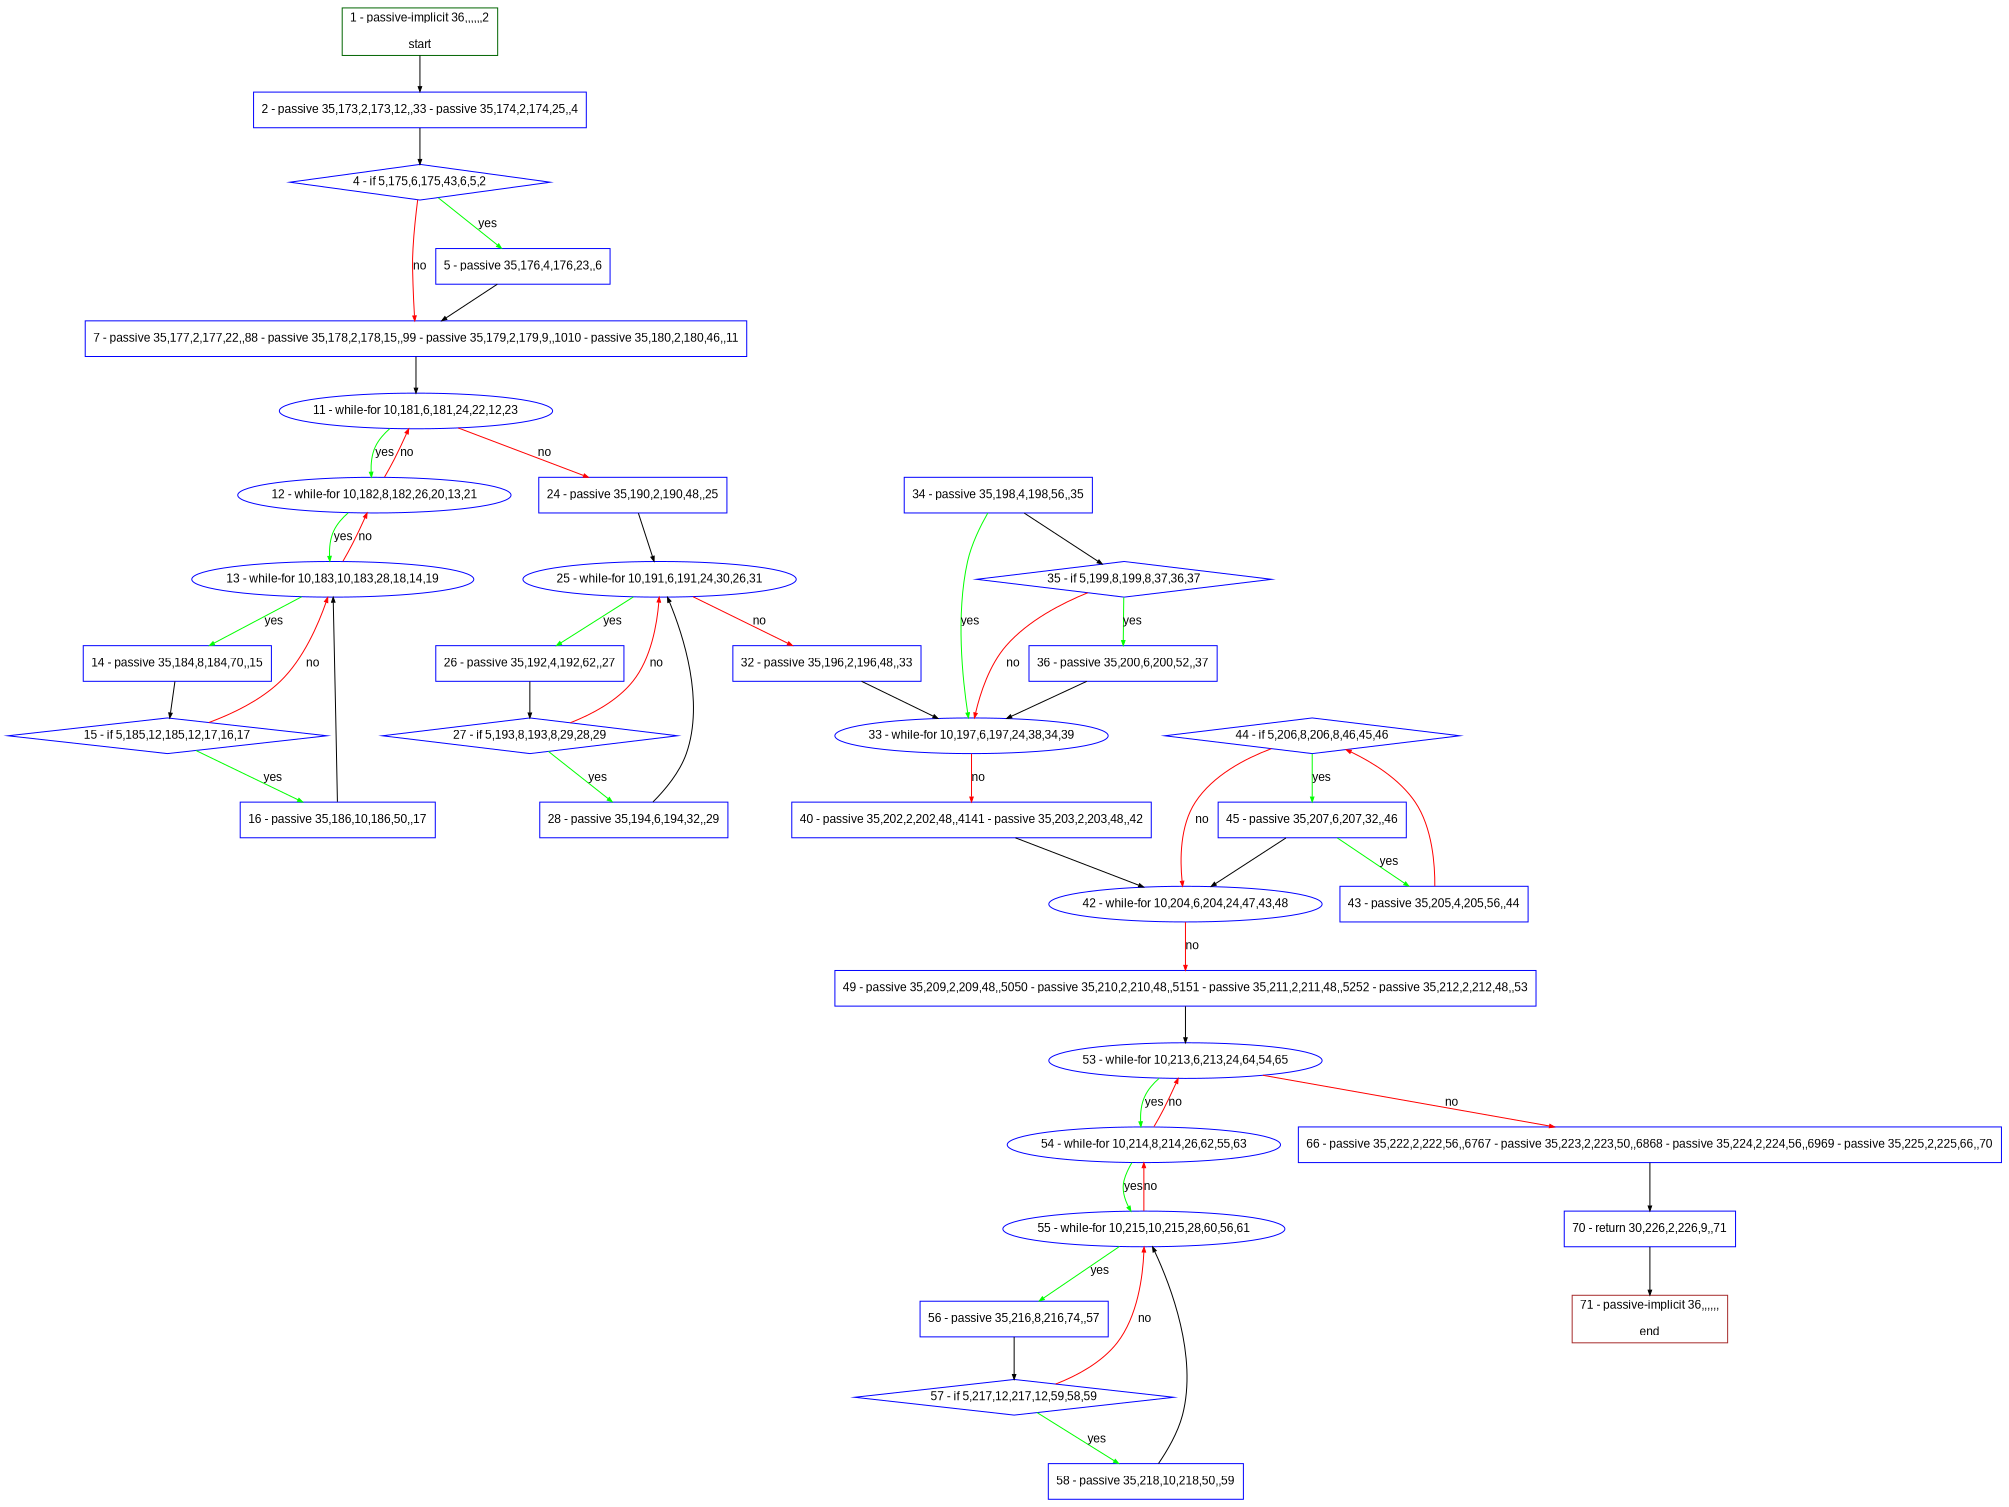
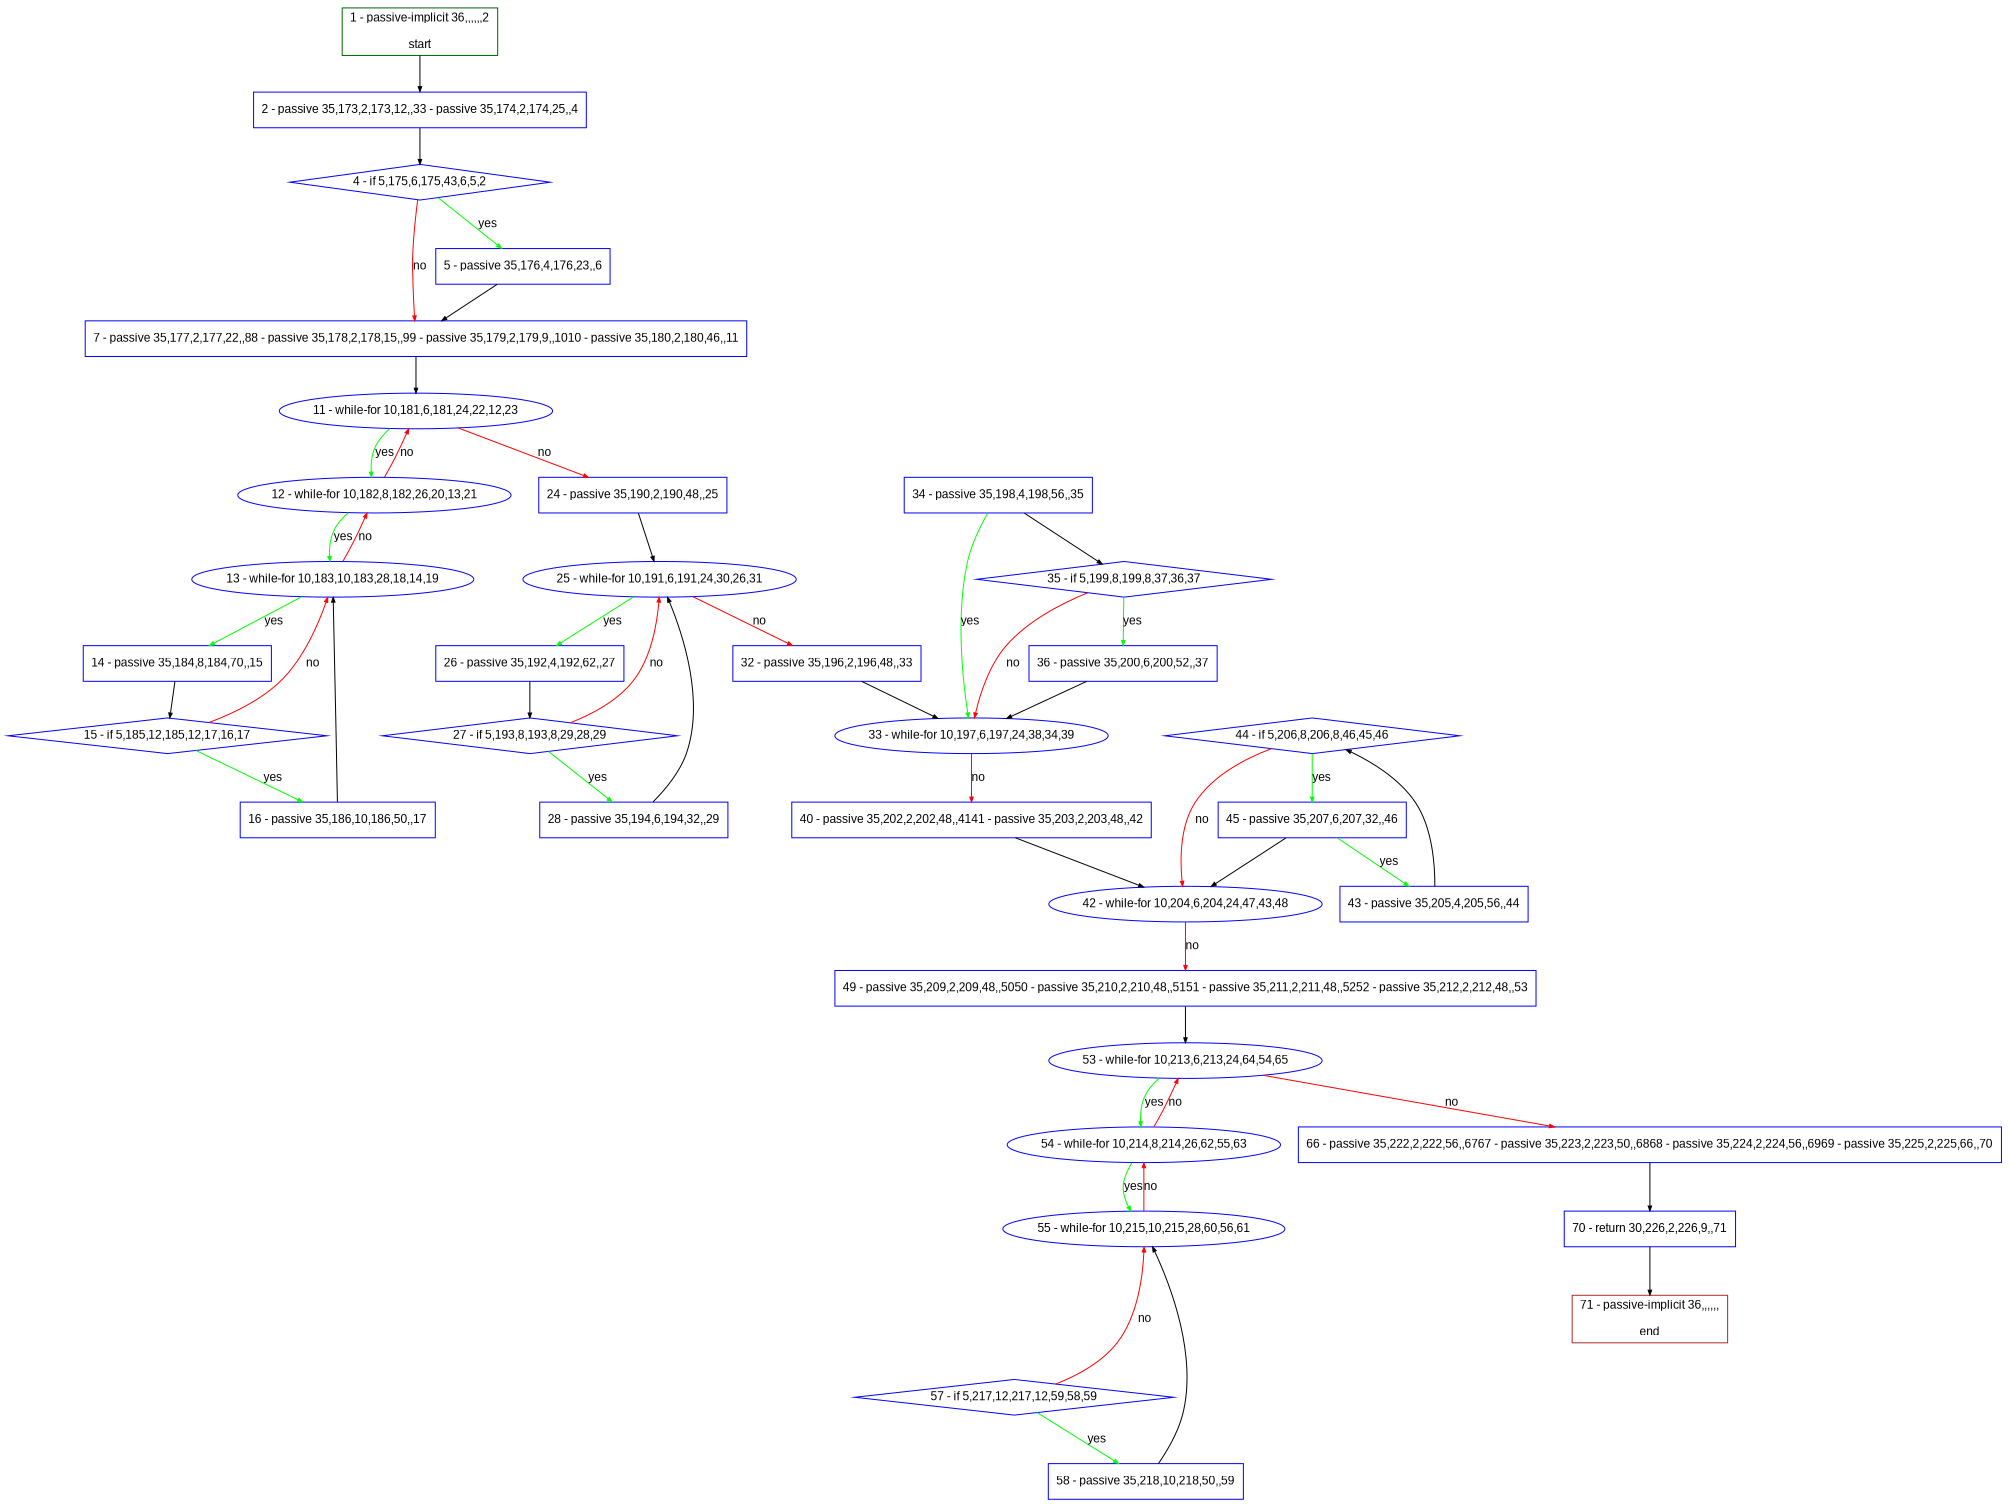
edge "43 - passive 35,205,4,205,56,,44" -> "44 - if 5,206,8,206,8,46,45,46": color #ff0000 -> #000000
node "56 - passive 35,216,8,216,74,,57": removed
